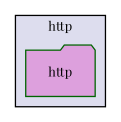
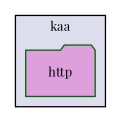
cluster "http": label "http" -> "kaa"
